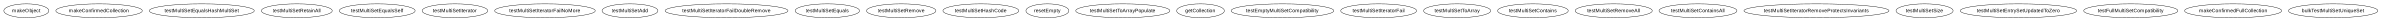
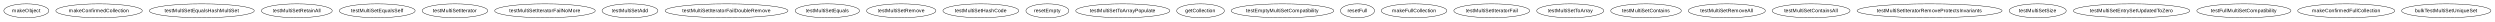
node "resetFull": added
node "makeFullCollection": added
